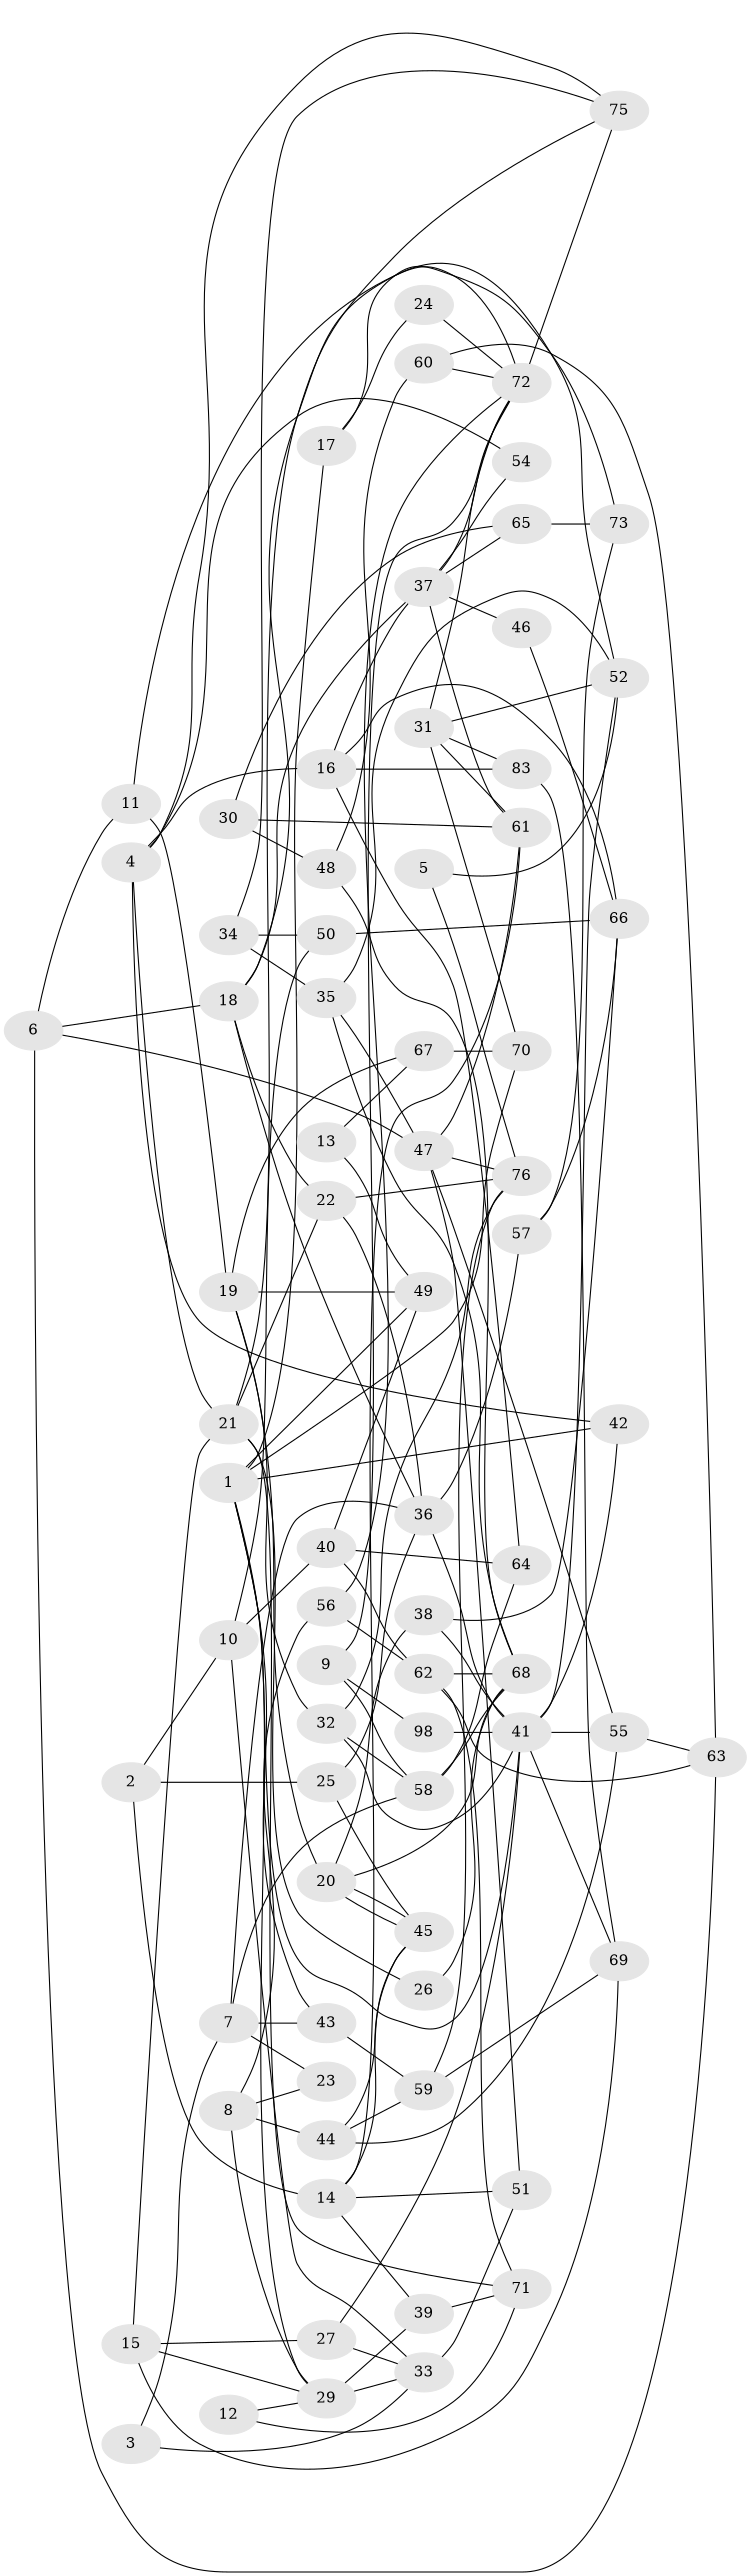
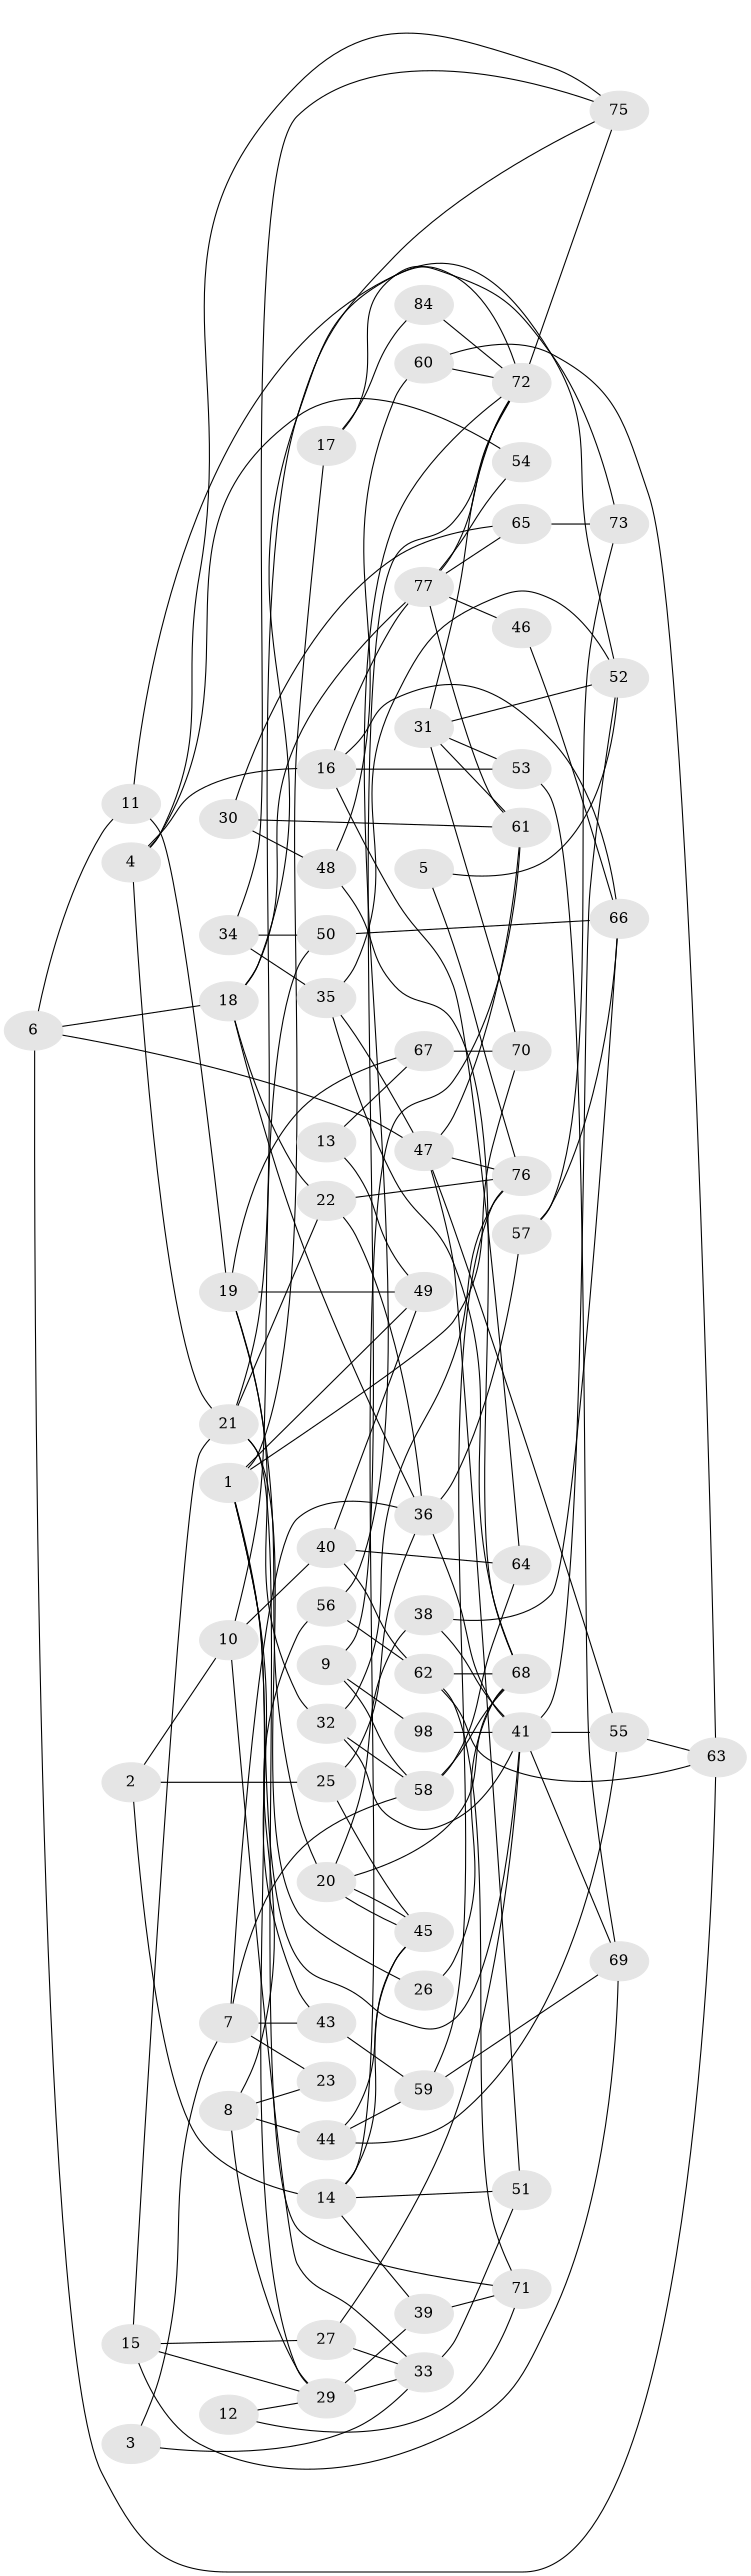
node "24": label "24" -> "84"
node "37": label "37" -> "77"
node "83": label "83" -> "53"
node "42": removed
